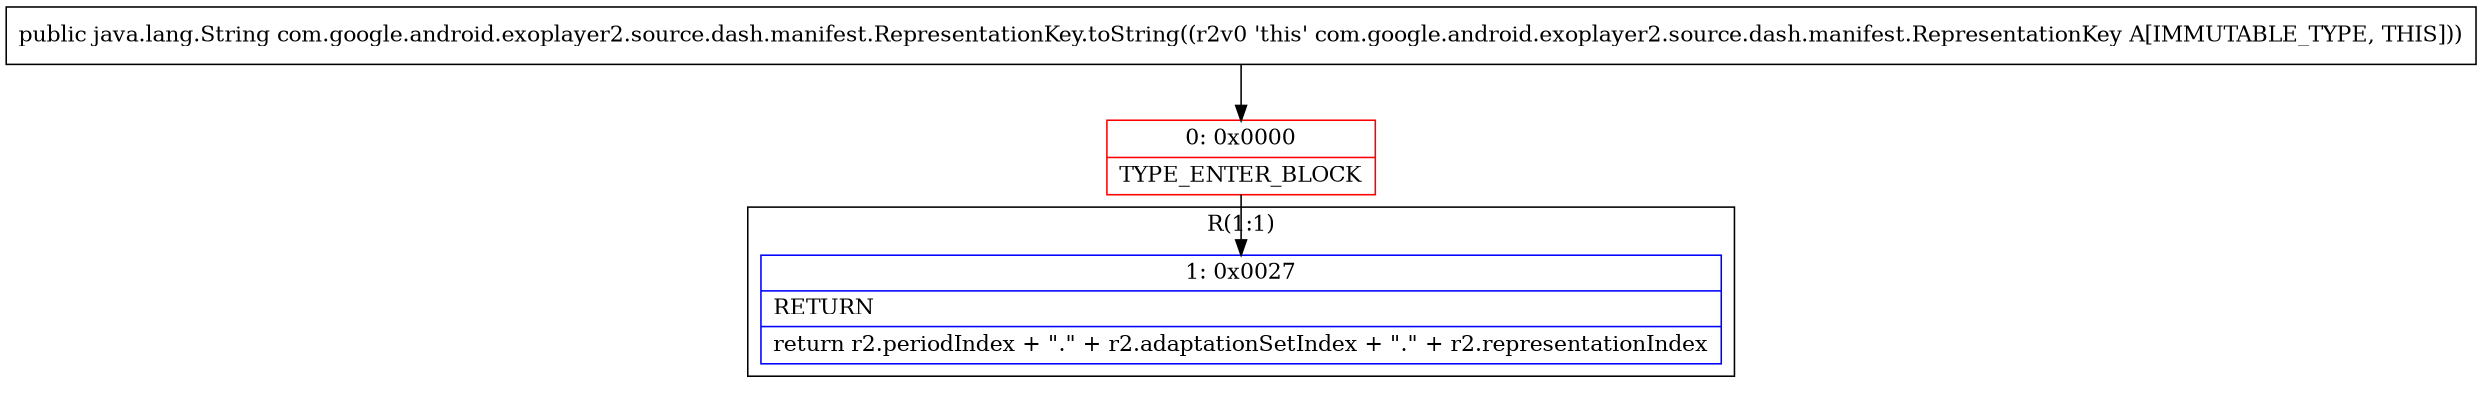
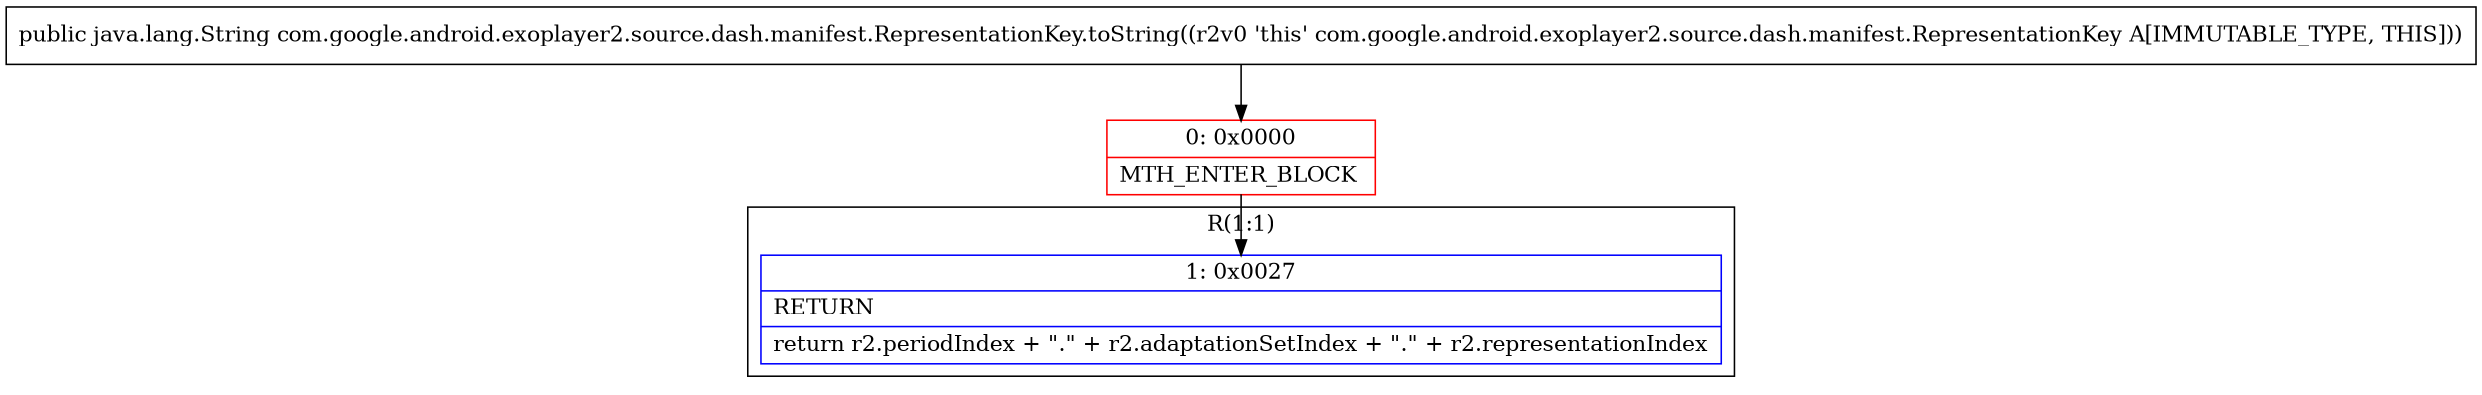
node "0: 0x0000": text "TYPE_ENTER_BLOCK" -> "MTH_ENTER_BLOCK"
